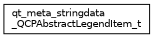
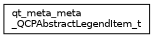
node "qt_meta_stringdata _QCPAbstractLegendItem_t": label "qt_meta_stringdata _QCPAbstractLegendItem_t" -> "qt_meta_meta _QCPAbstractLegendItem_t"
